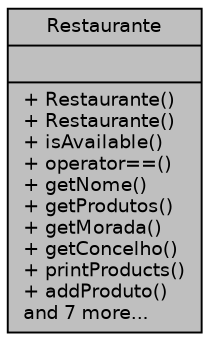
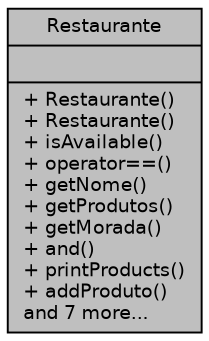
node "Restaurante": text "+ getConcelho()" -> "+ and()"
